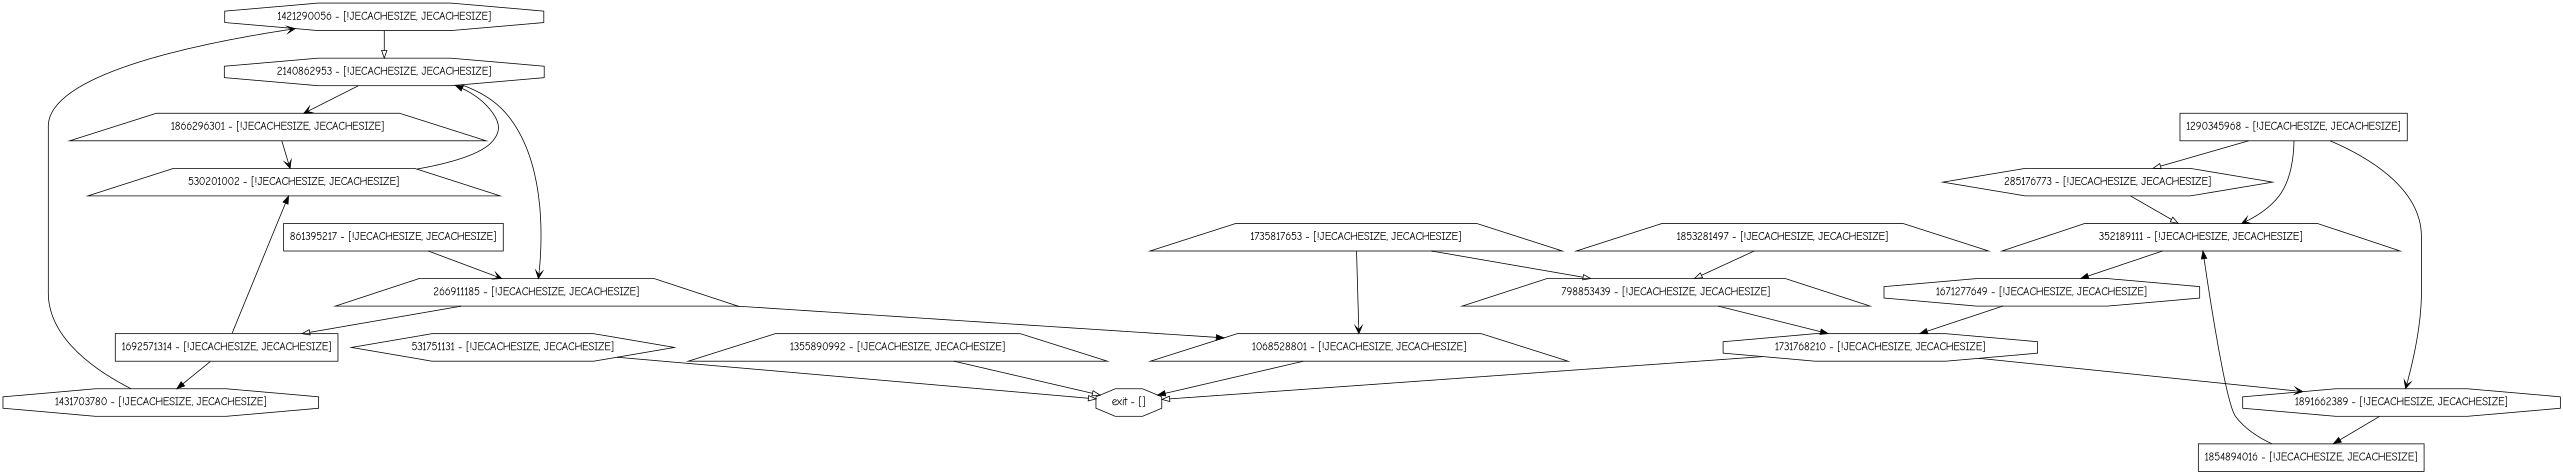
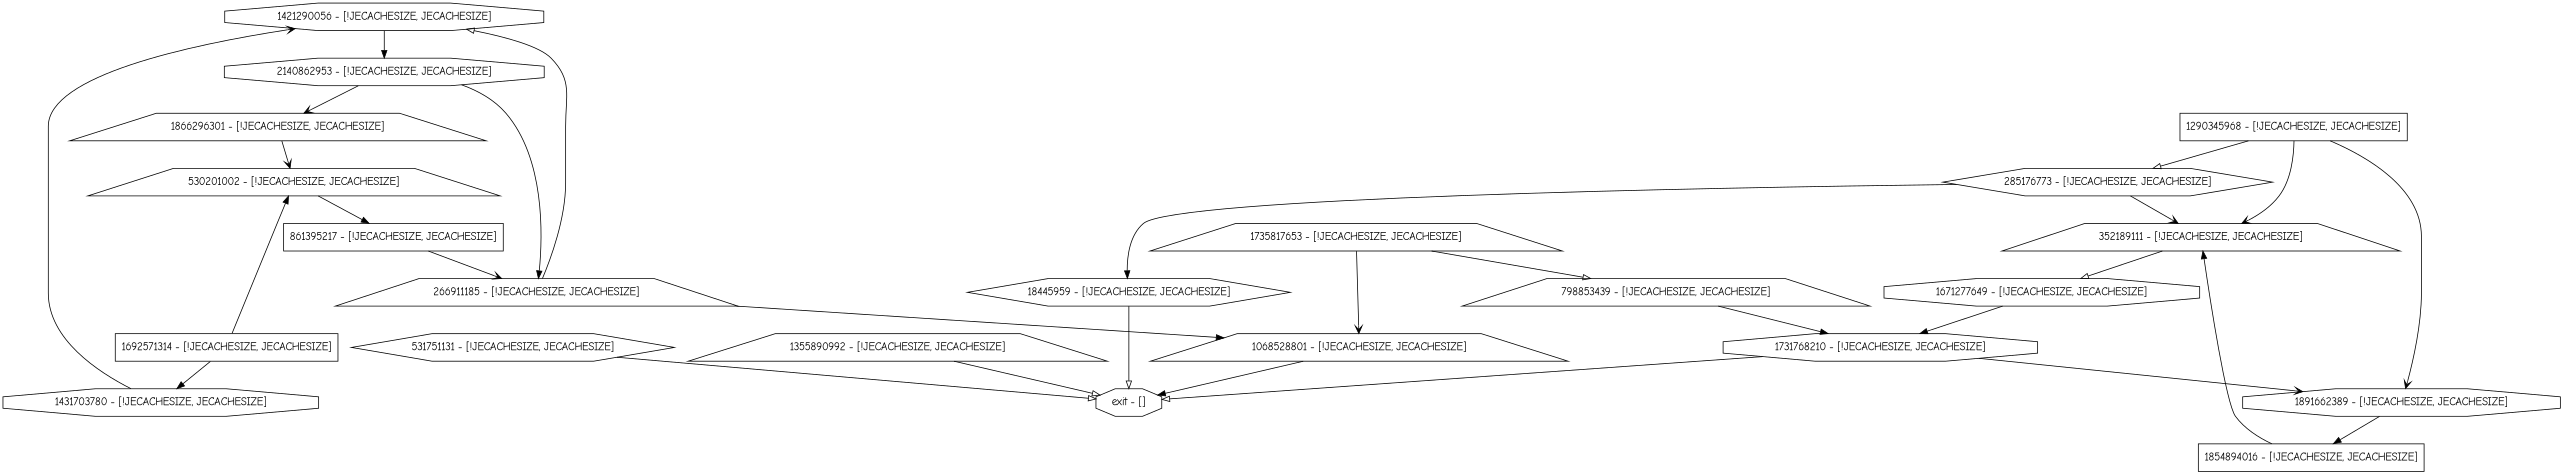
edge "1421290056 - [!JECACHESIZE, JECACHESIZE]" -> "2140862953 - [!JECACHESIZE, JECACHESIZE]": arrowhead onormal -> normal
edge "530201002 - [!JECACHESIZE, JECACHESIZE]" -> "2140862953 - [!JECACHESIZE, JECACHESIZE]": now "530201002 - [!JECACHESIZE, JECACHESIZE]" -> "861395217 - [!JECACHESIZE, JECACHESIZE]"
edge "2140862953 - [!JECACHESIZE, JECACHESIZE]" -> "266911185 - [!JECACHESIZE, JECACHESIZE]": arrowhead vee -> normal
edge "285176773 - [!JECACHESIZE, JECACHESIZE]" -> "352189111 - [!JECACHESIZE, JECACHESIZE]": arrowhead onormal -> vee
node "1853281497 - [!JECACHESIZE, JECACHESIZE]": removed
edge "352189111 - [!JECACHESIZE, JECACHESIZE]" -> "1671277649 - [!JECACHESIZE, JECACHESIZE]": arrowhead normal -> onormal
node "18445959 - [!JECACHESIZE, JECACHESIZE]": added
edge "266911185 - [!JECACHESIZE, JECACHESIZE]" -> "1692571314 - [!JECACHESIZE, JECACHESIZE]": now "266911185 - [!JECACHESIZE, JECACHESIZE]" -> "1421290056 - [!JECACHESIZE, JECACHESIZE]"
